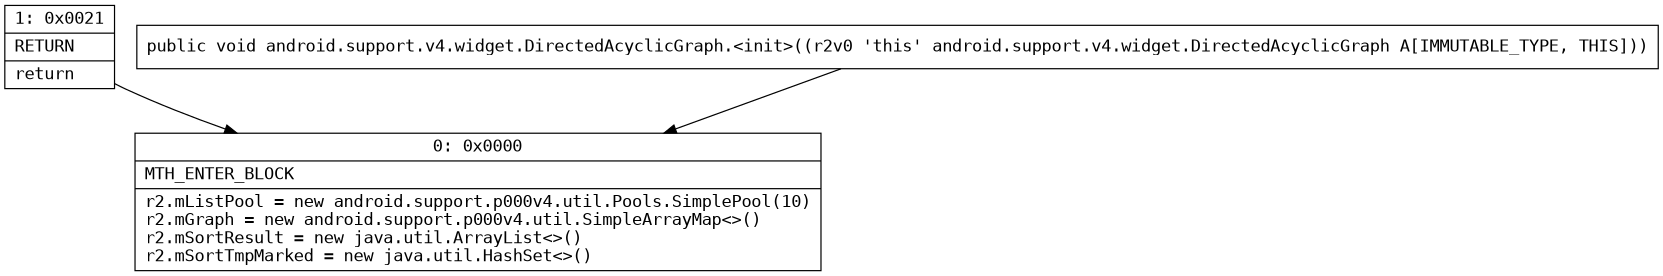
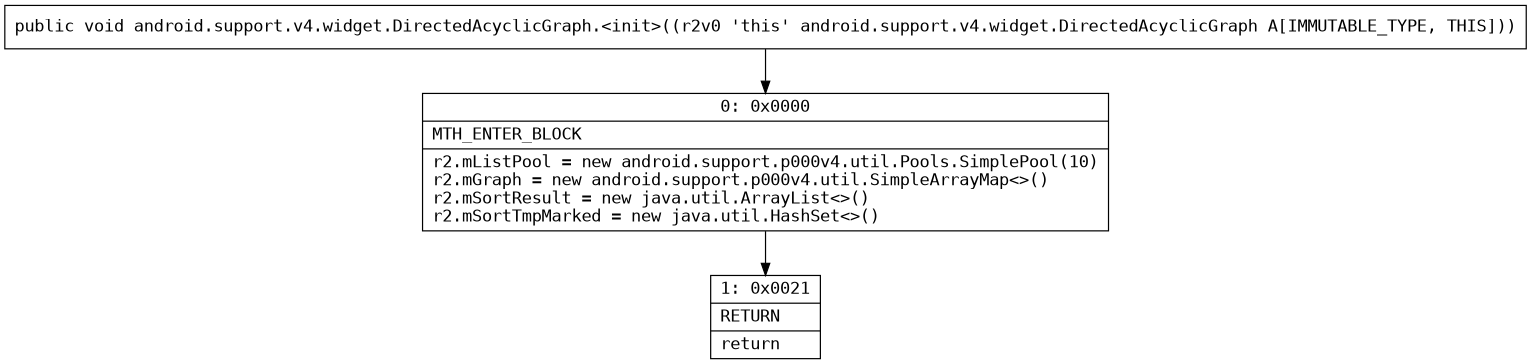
edge "1: 0x0021" -> "0: 0x0000": reversed
